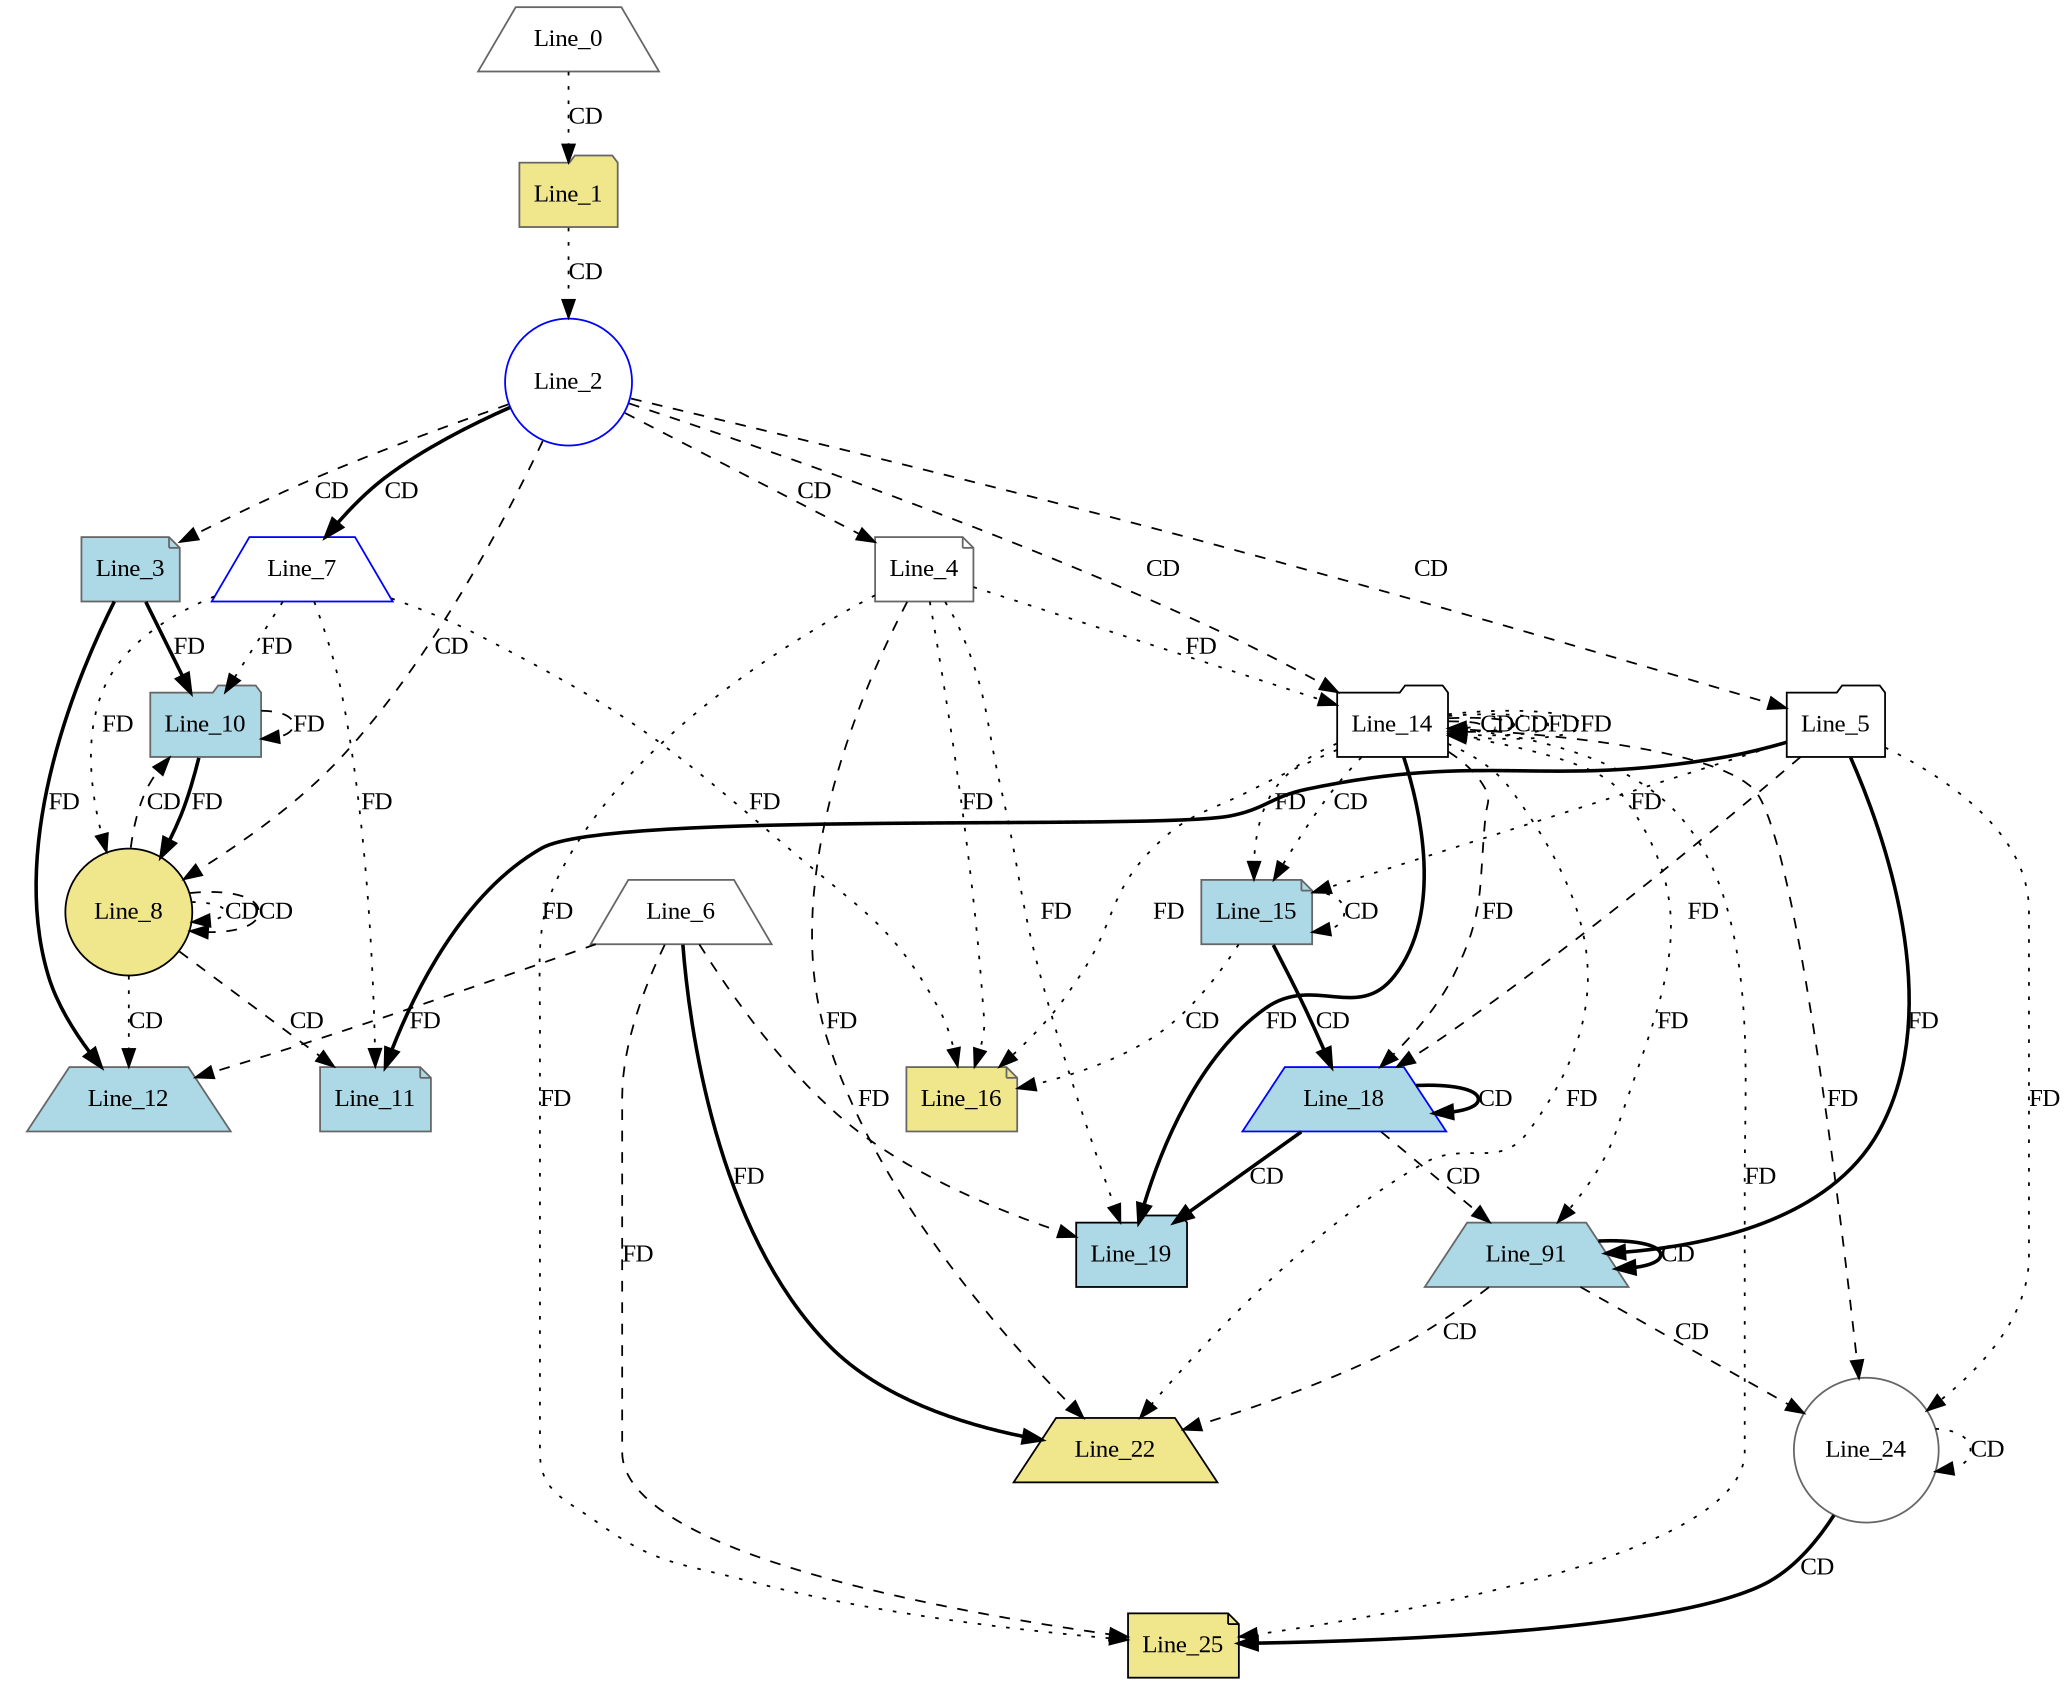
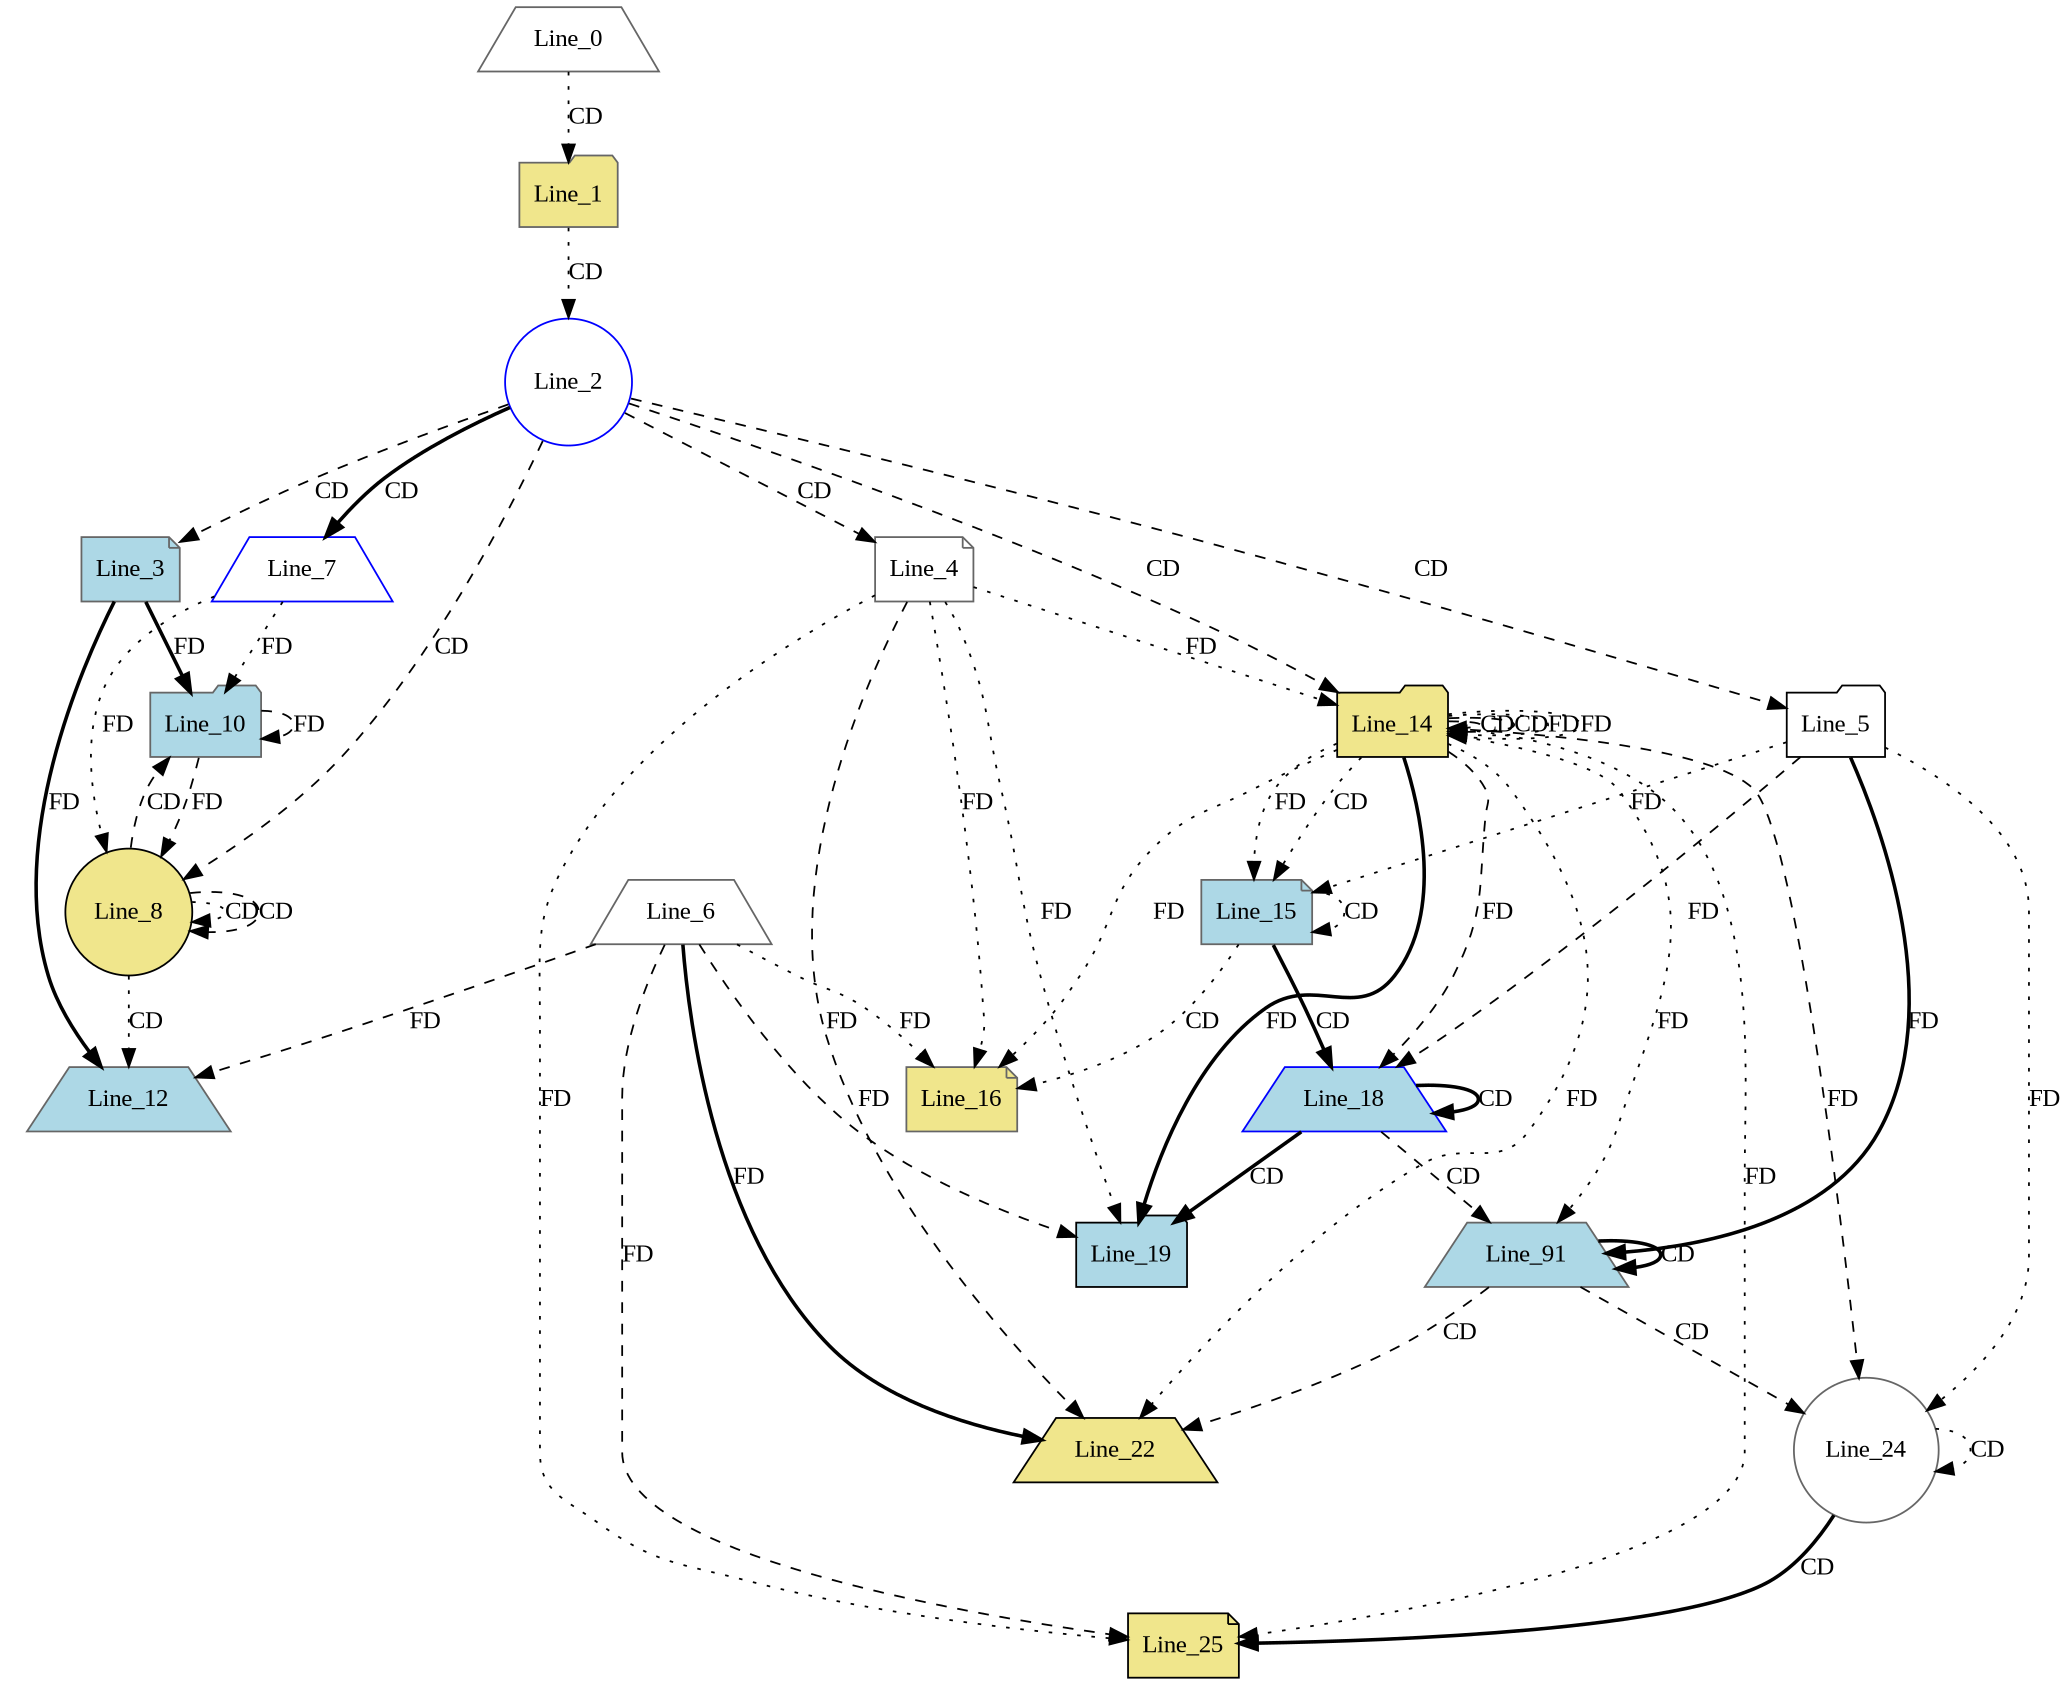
node "Line_14": fillcolor white -> khaki
edge "Line_7" -> "Line_16": now "Line_6" -> "Line_16"
edge "Line_10" -> "Line_8": style bold -> dashed
node "Line_11": removed
